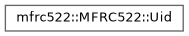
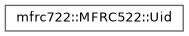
node "mfrc522::MFRC522::Uid": label "mfrc522::MFRC522::Uid" -> "mfrc722::MFRC522::Uid"
